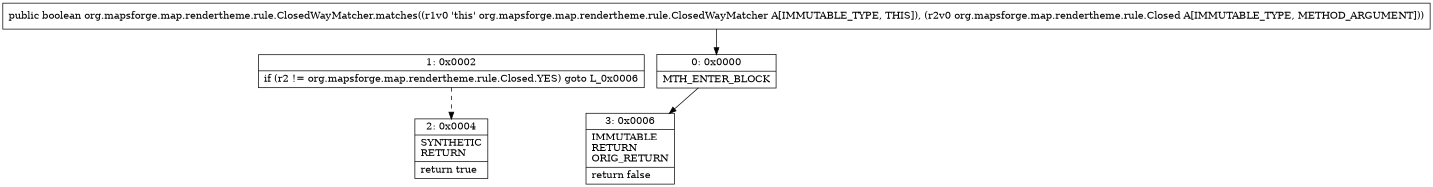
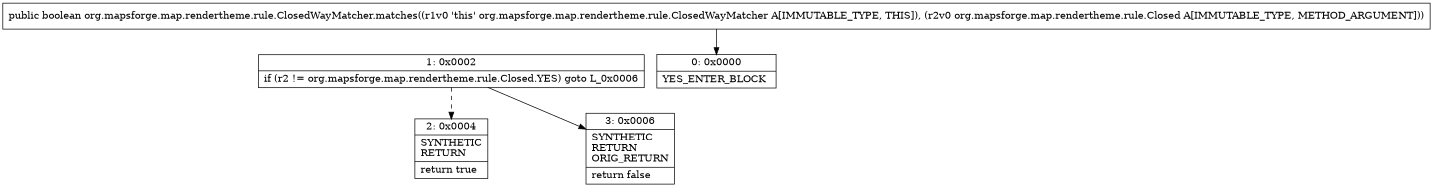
node "0: 0x0000": text "MTH_ENTER_BLOCK" -> "YES_ENTER_BLOCK"
edge "0: 0x0000" -> "3: 0x0006": now "1: 0x0002" -> "3: 0x0006"
node "3: 0x0006": text "IMMUTABLE" -> "SYNTHETIC"
